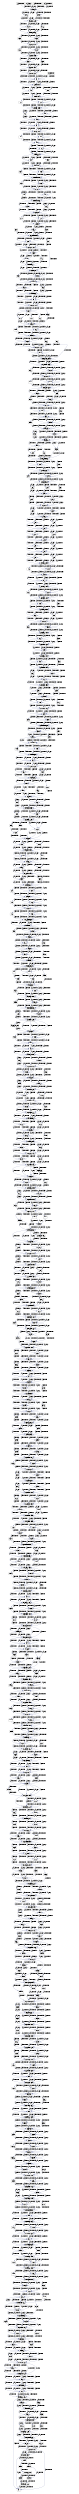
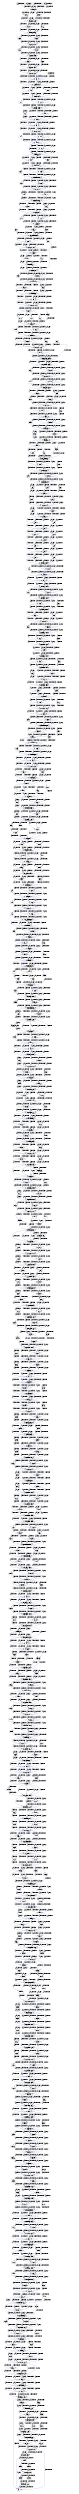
edge "161T" -> "162GGAG...CGG": now "161T" -> "175GC"
edge "3100C" -> "3119C": now "3100C" -> "3101CCAA...GTT"
